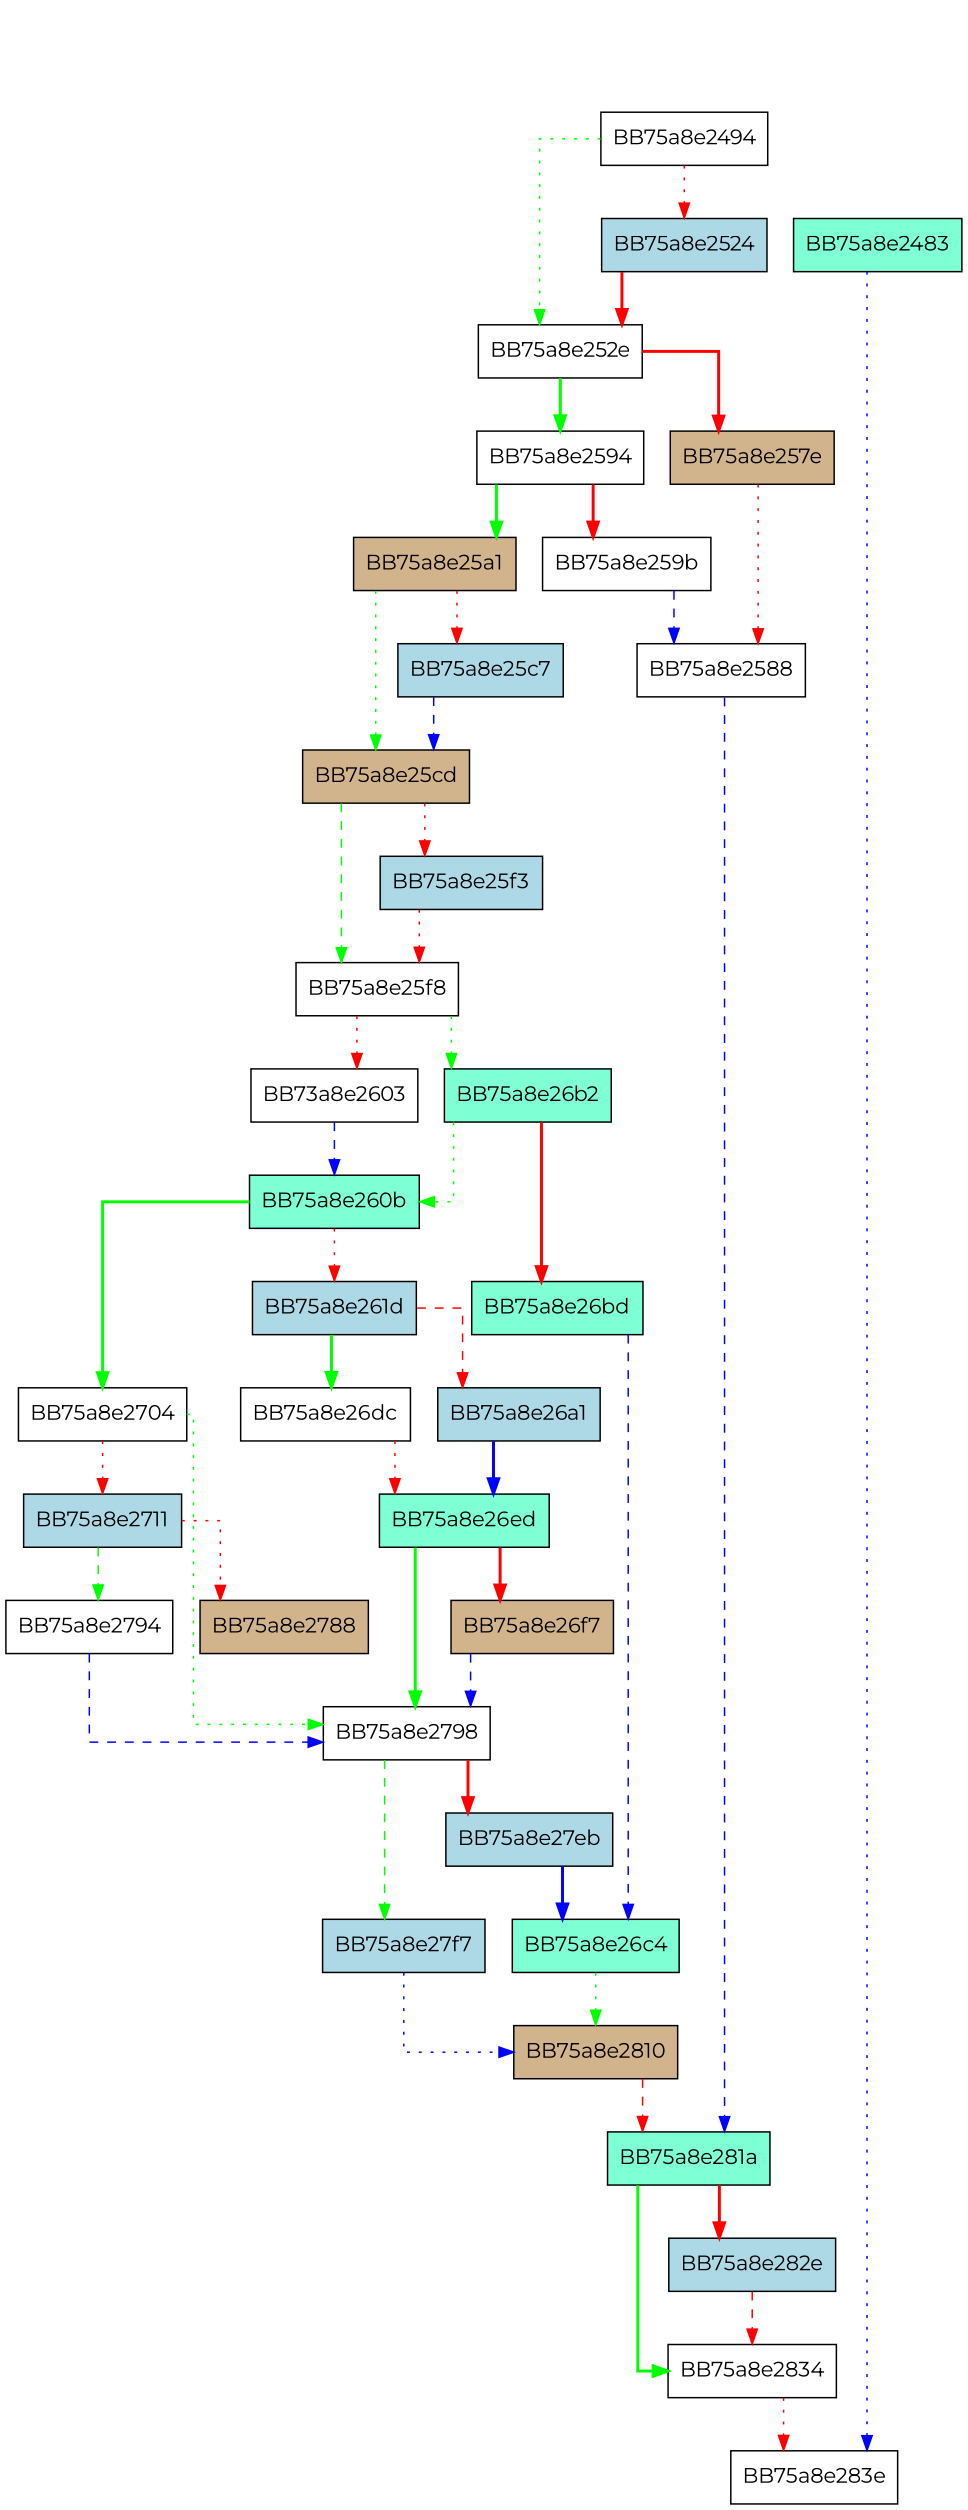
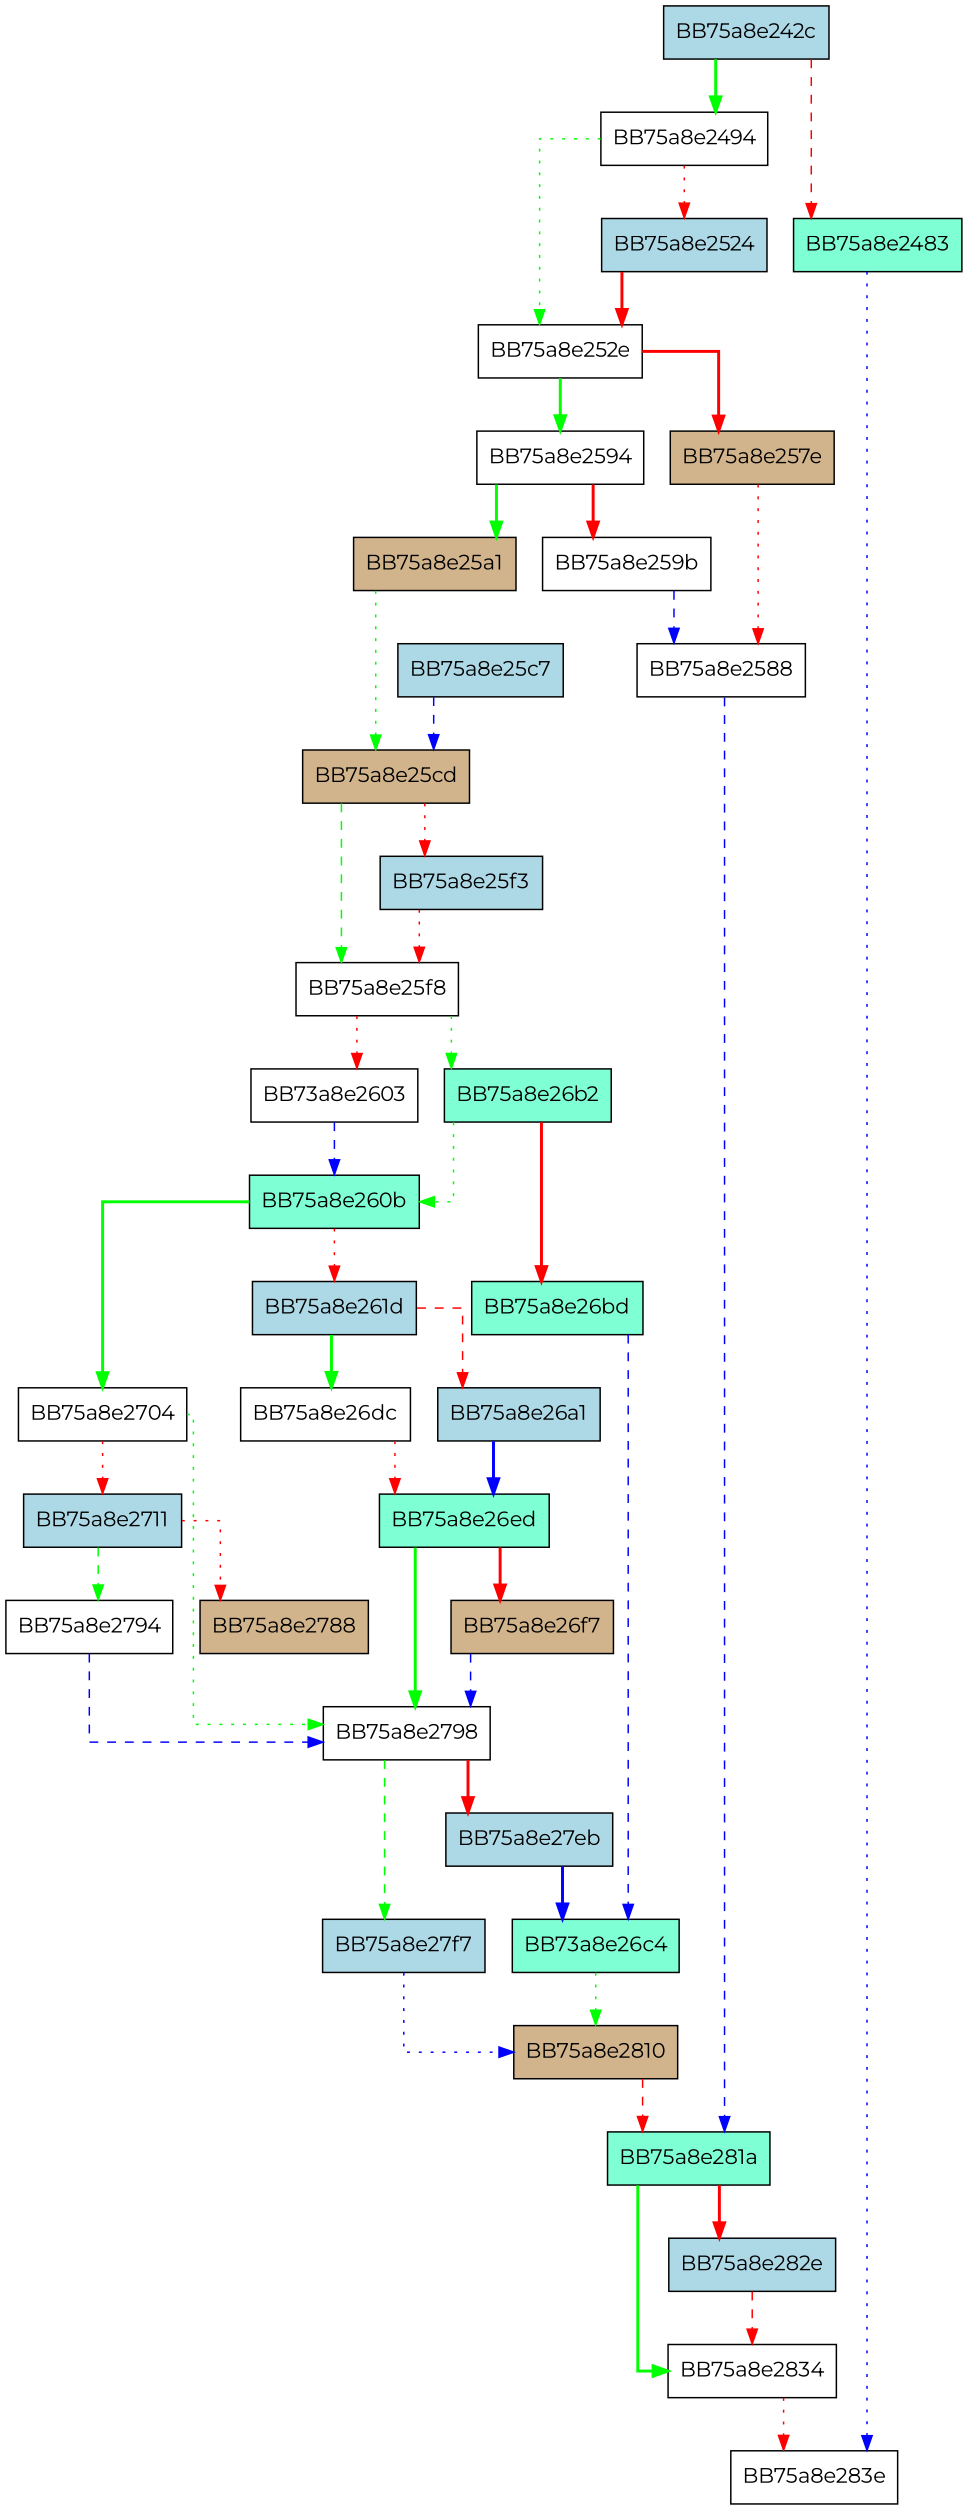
node "BB75a8e242c": added
edge "BB75a8e25a1" -> "BB75a8e25c7": removed
node "BB75a8e26c4": label "BB75a8e26c4" -> "BB73a8e26c4"
